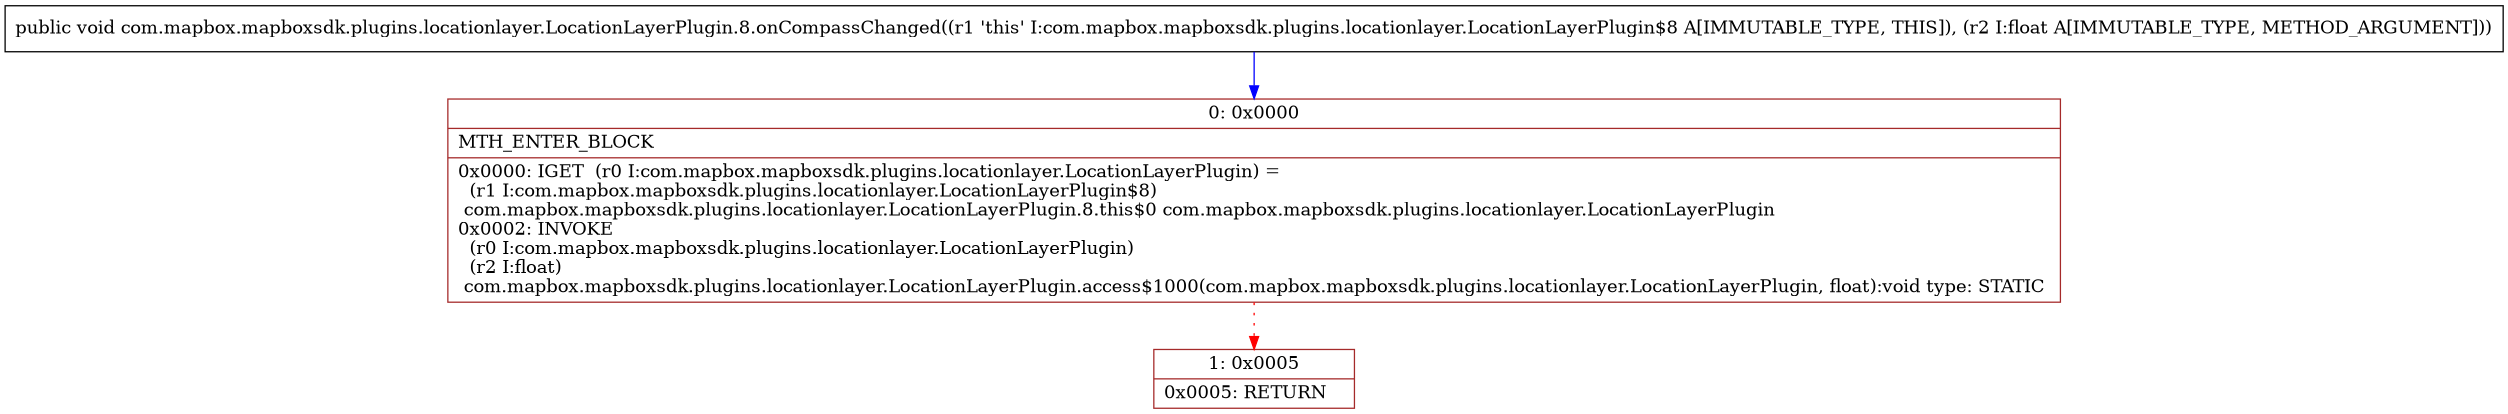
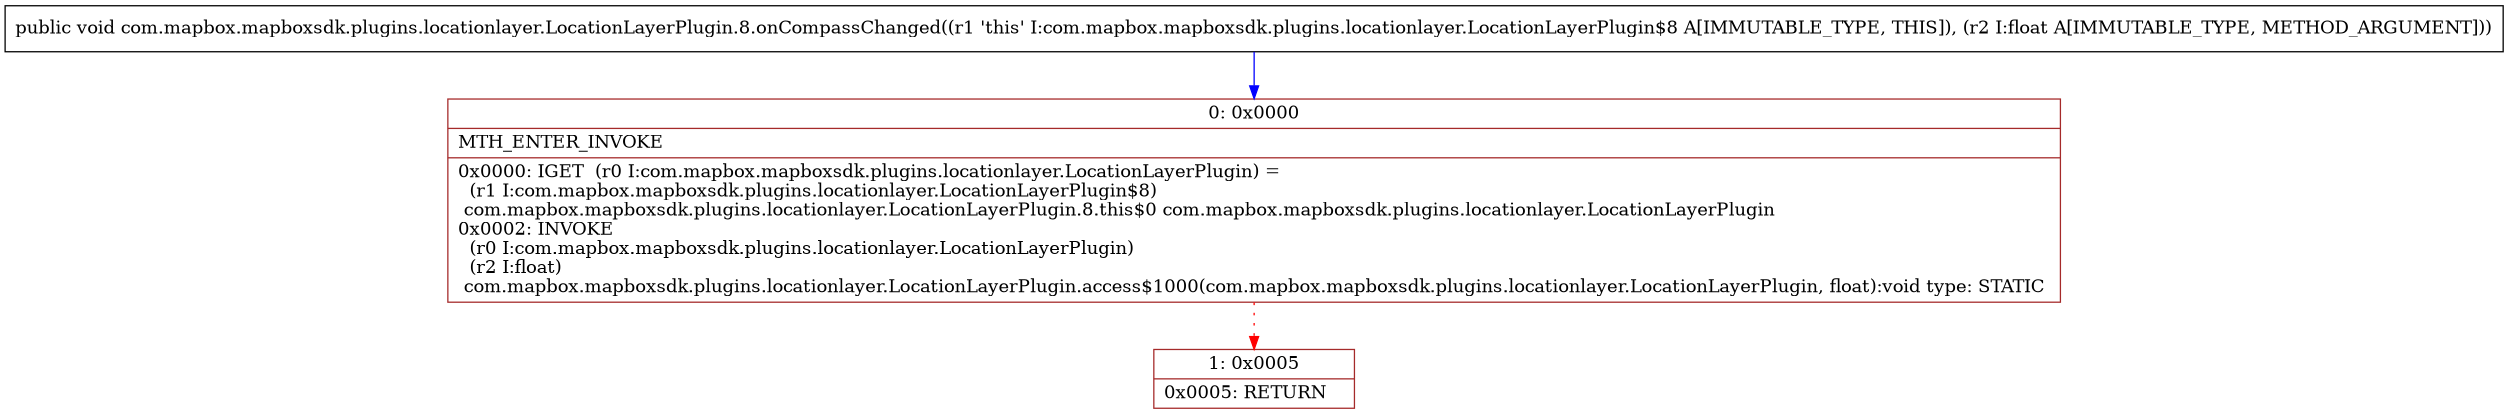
node "0: 0x0000": text "MTH_ENTER_BLOCK" -> "MTH_ENTER_INVOKE"
